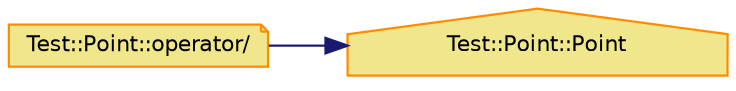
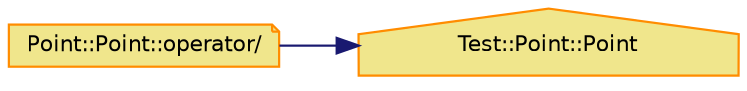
node "Test::Point::operator/": label "Test::Point::operator/" -> "Point::Point::operator/"
